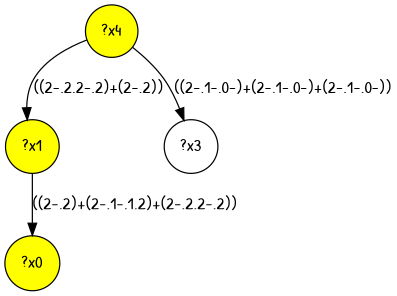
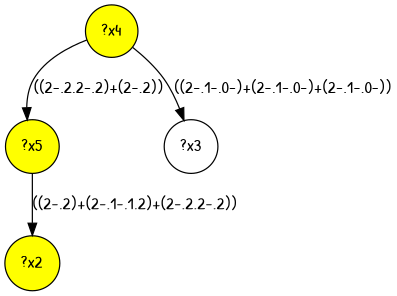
node "?x1": label "?x1" -> "?x5"
node "?x0": label "?x0" -> "?x2"
